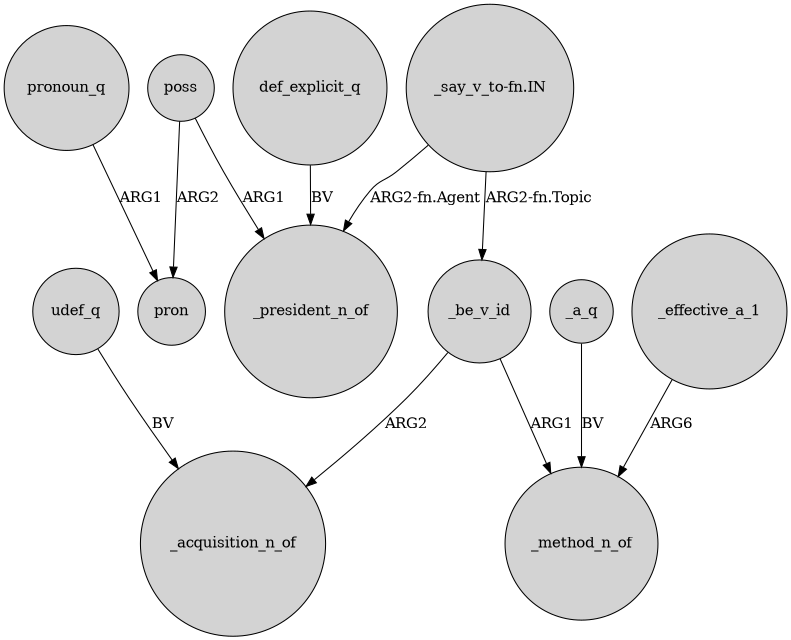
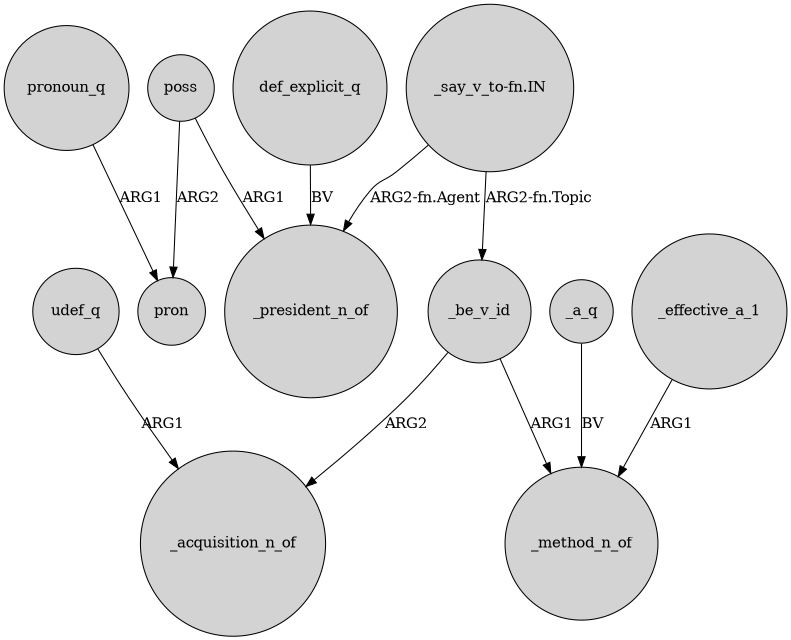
edge "udef_q" -> "_acquisition_n_of": label "BV" -> "ARG1"
edge "_effective_a_1" -> "_method_n_of": label "ARG6" -> "ARG1"
